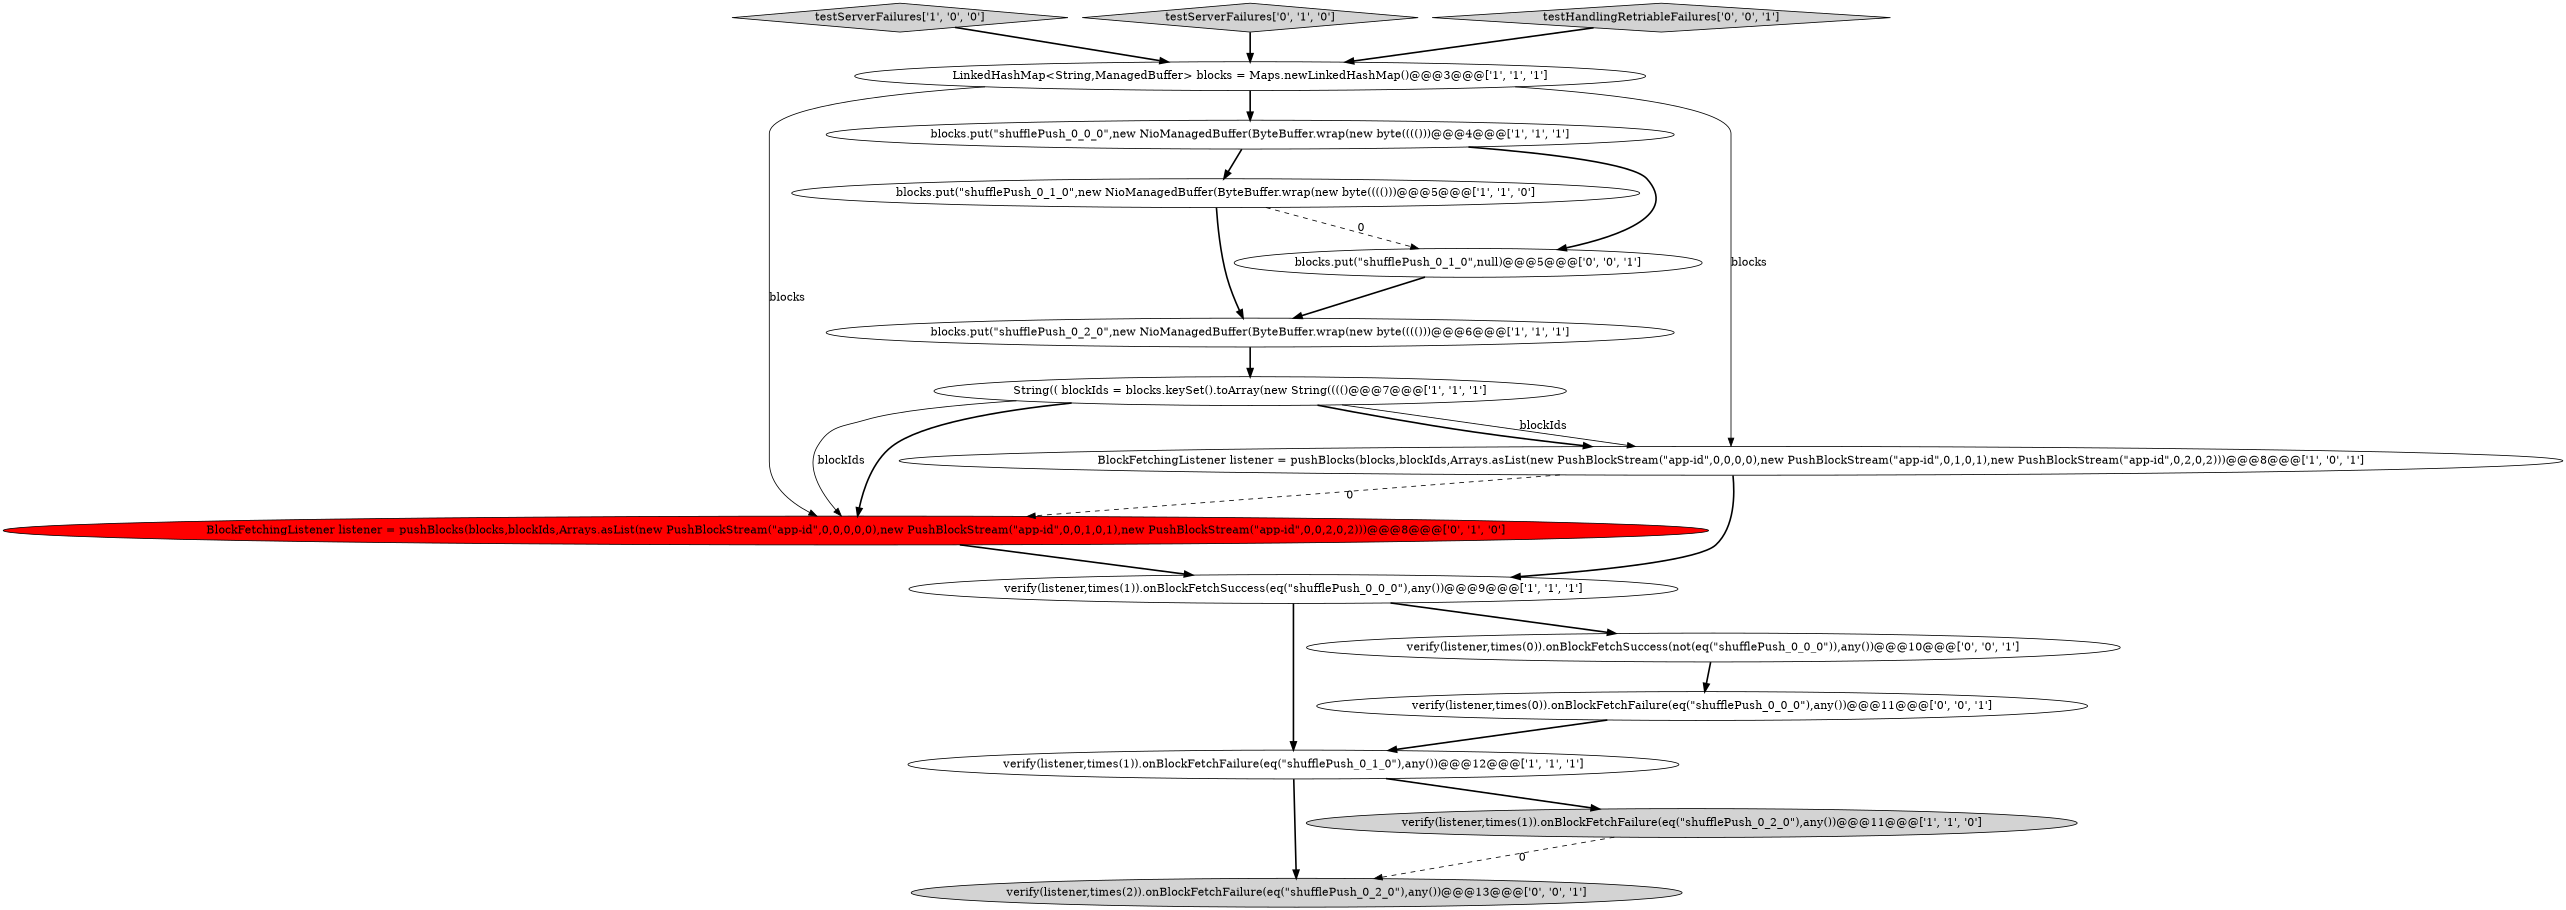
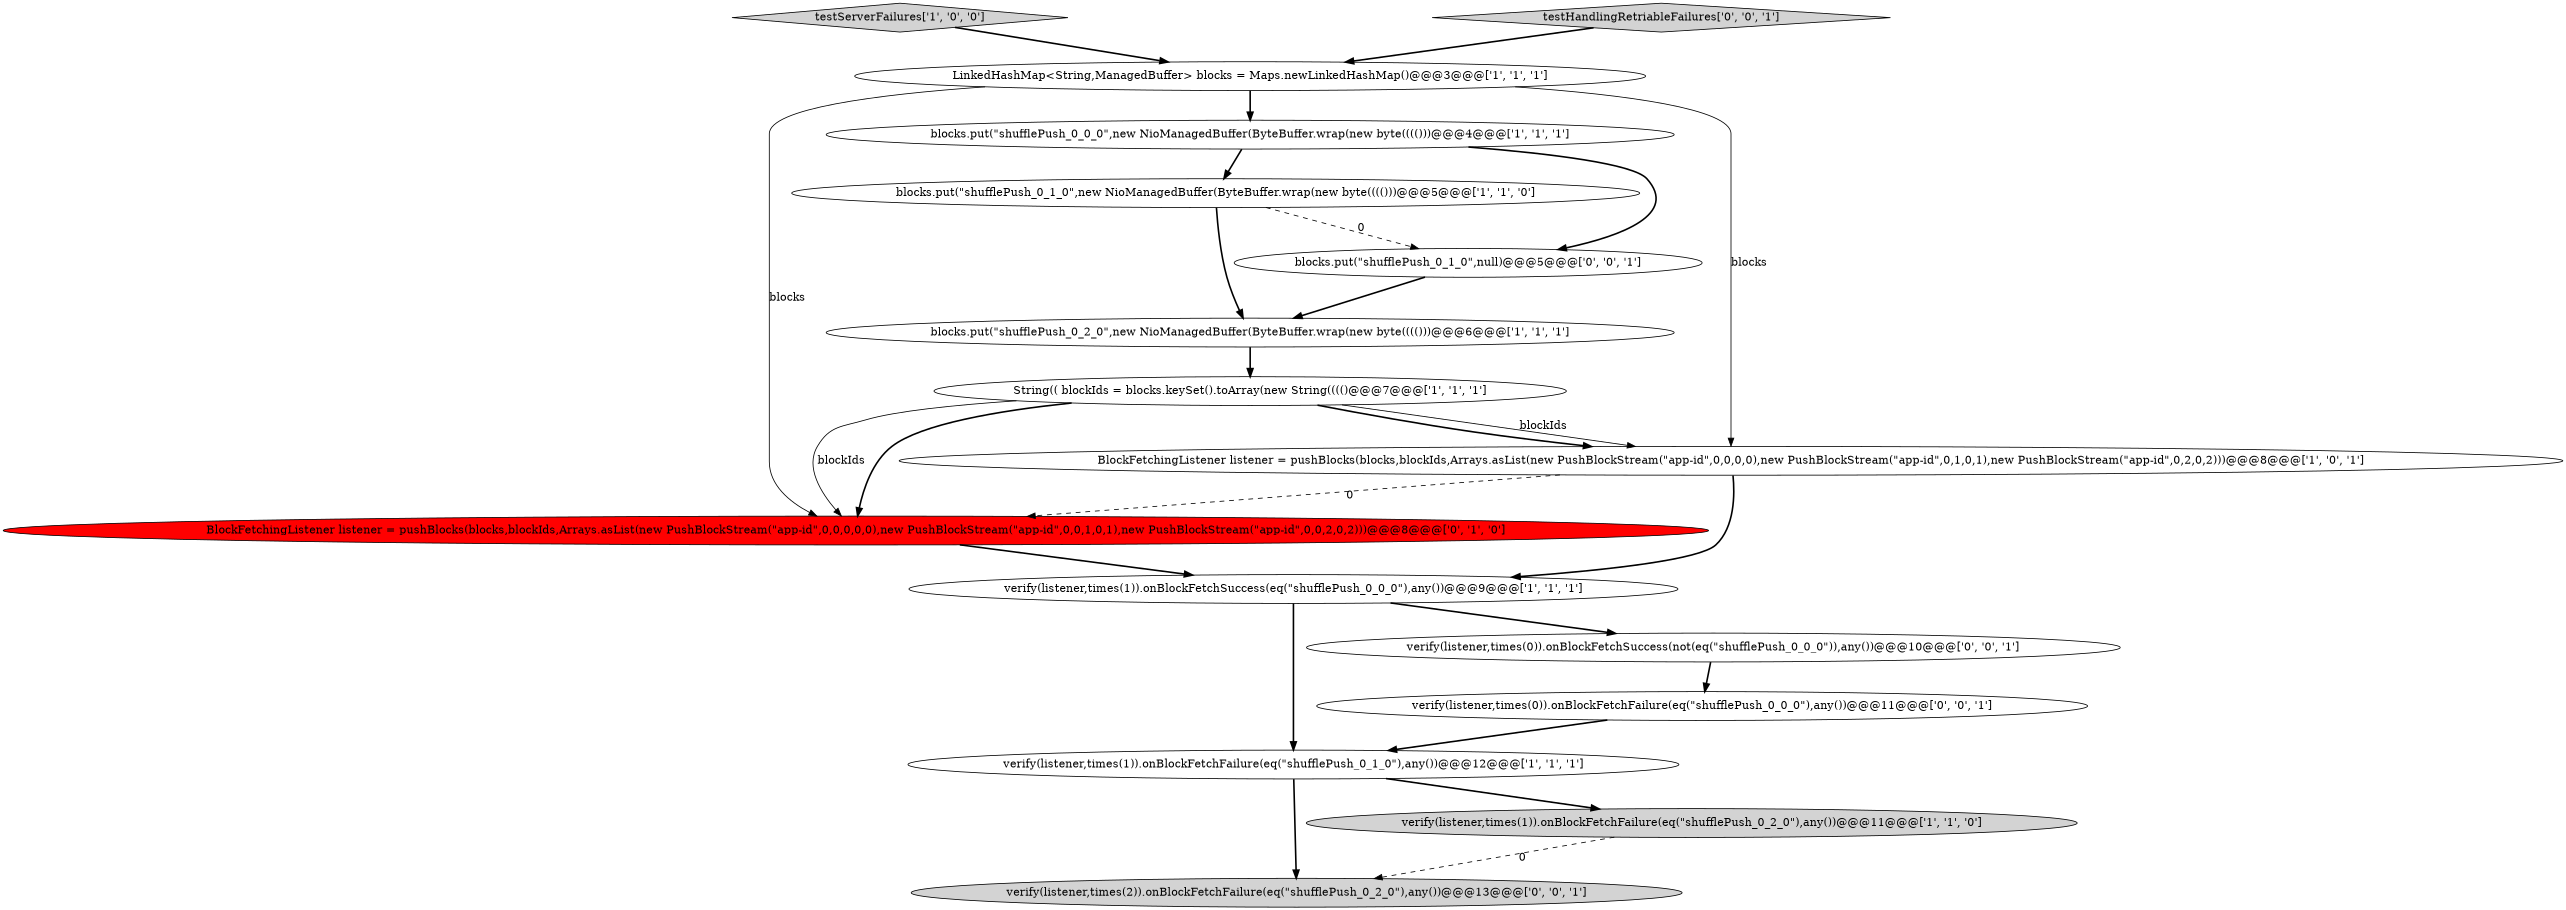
node "testServerFailures['0', '1', '0']": removed
